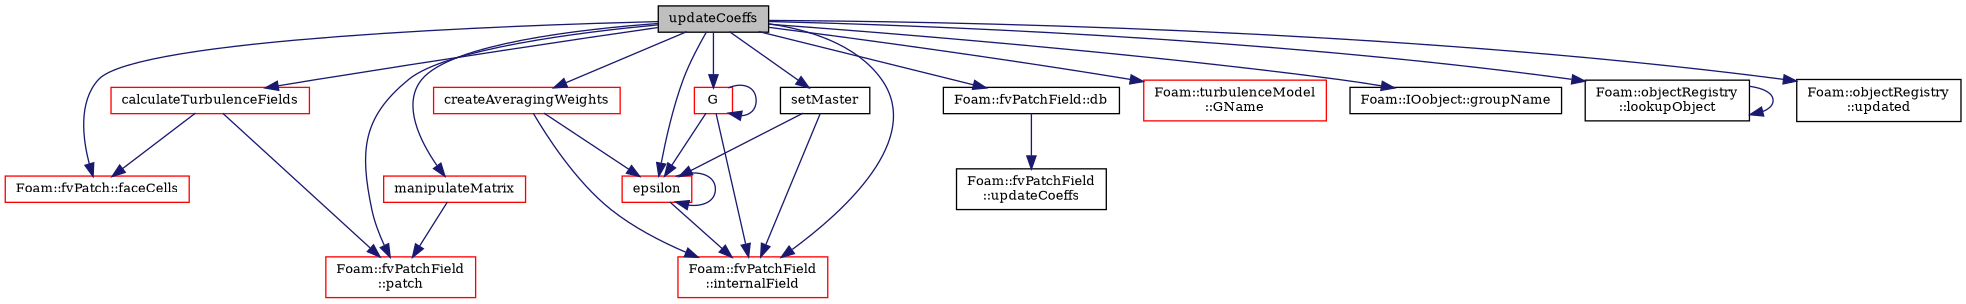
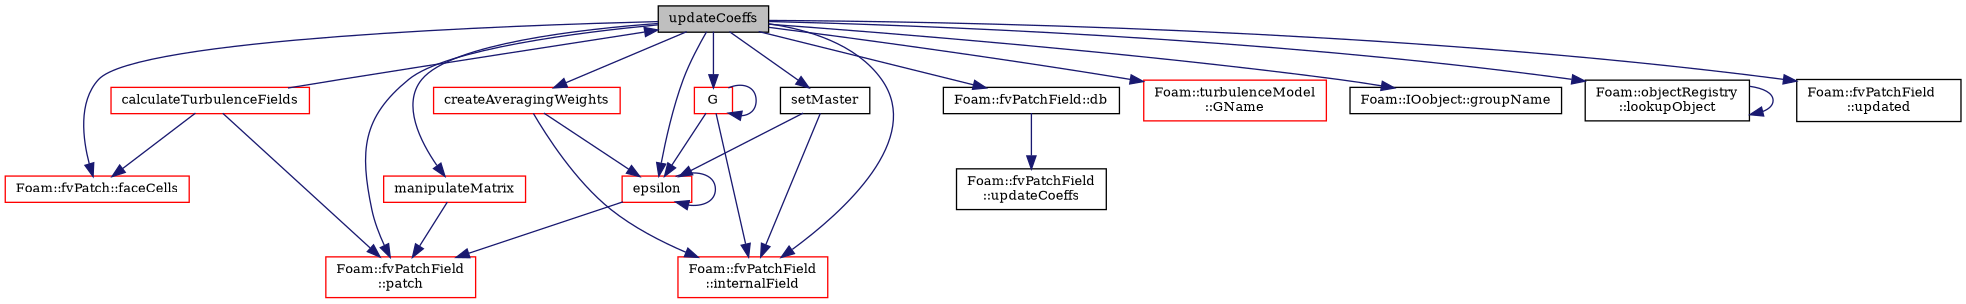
edge "updateCoeffs" -> "calculateTurbulenceFields": reversed
node "Foam::objectRegistry ::updated": label "Foam::objectRegistry ::updated" -> "Foam::fvPatchField ::updated"
edge "epsilon" -> "Foam::fvPatchField ::internalField": now "epsilon" -> "Foam::fvPatchField ::patch"
